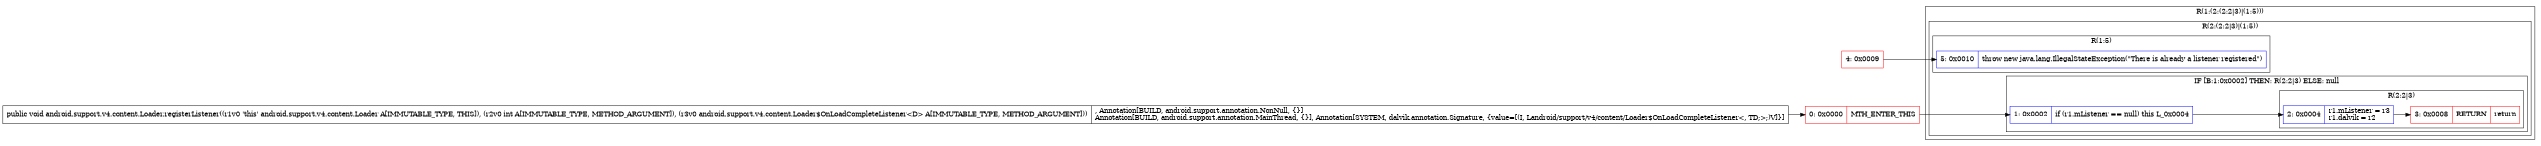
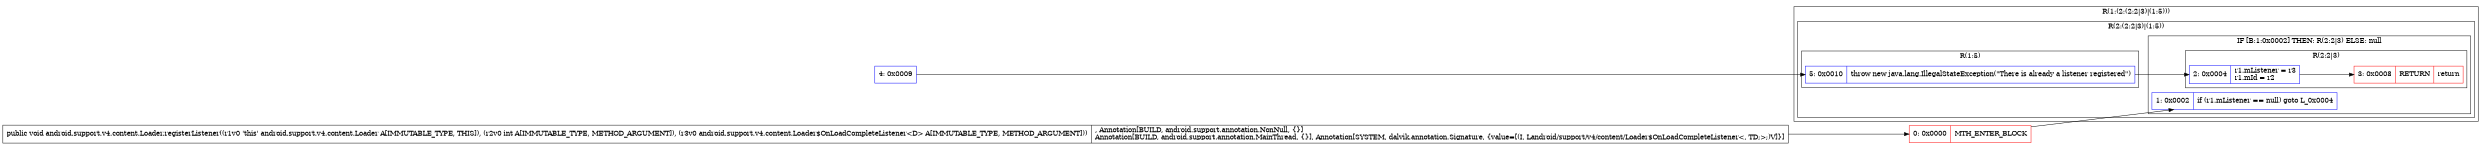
node "4: 0x0009": color red -> blue
node "0: 0x0000": text "MTH_ENTER_THIS" -> "MTH_ENTER_BLOCK"
node "1: 0x0002": text "if (r1.mListener == null) this L_0x0004" -> "if (r1.mListener == null) goto L_0x0004"
edge "1: 0x0002" -> "2: 0x0004": now "5: 0x0010" -> "2: 0x0004"
node "2: 0x0004": text "r1.dalvik = r2" -> "r1.mId = r2"
